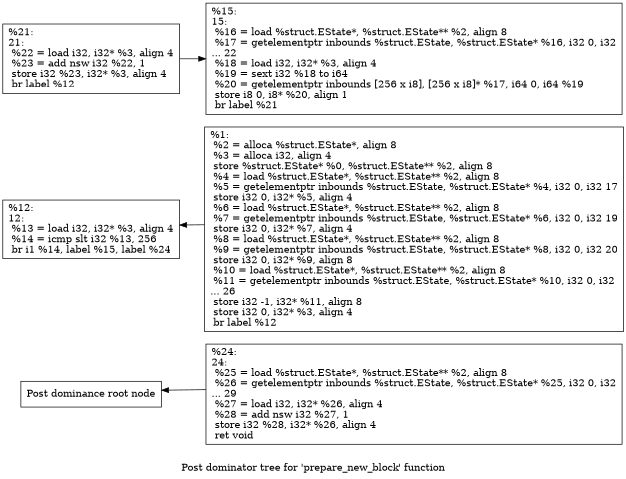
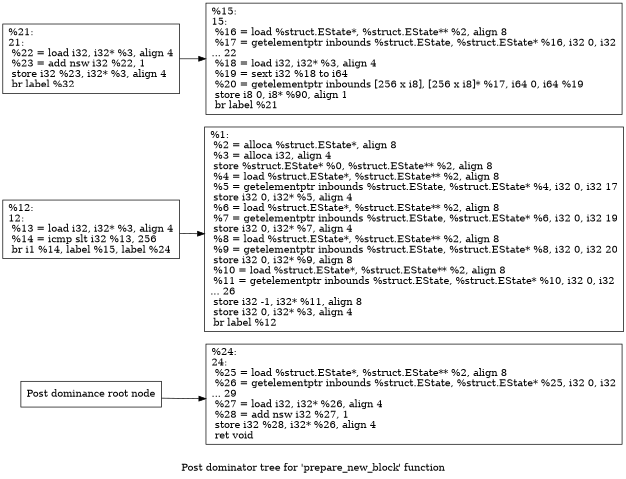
node "%21:": text "br label %12" -> "br label %32"
node "%15:": text "store i8 0, i8* %20, align 1" -> "store i8 0, i8* %90, align 1"
edge "%1:" -> "%12:": reversed
edge "%24:" -> "Post dominance root node": reversed
